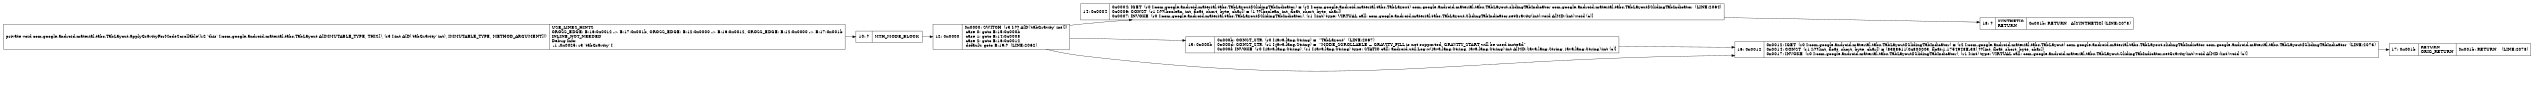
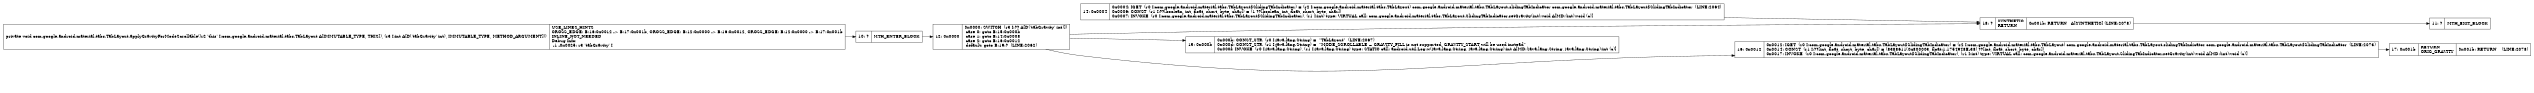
edge "12: 0x0000" -> "14: 0x0004": now "12: 0x0000" -> "18: ?"
node "11: ?": added
node "10: ?": text "MTH_MODE_BLOCK" -> "MTH_ENTER_BLOCK"
edge "15: 0x000b" -> "16: 0x0012": removed
node "17: 0x001b": text "ORIG_RETURN" -> "ORIG_GRAVITY"
